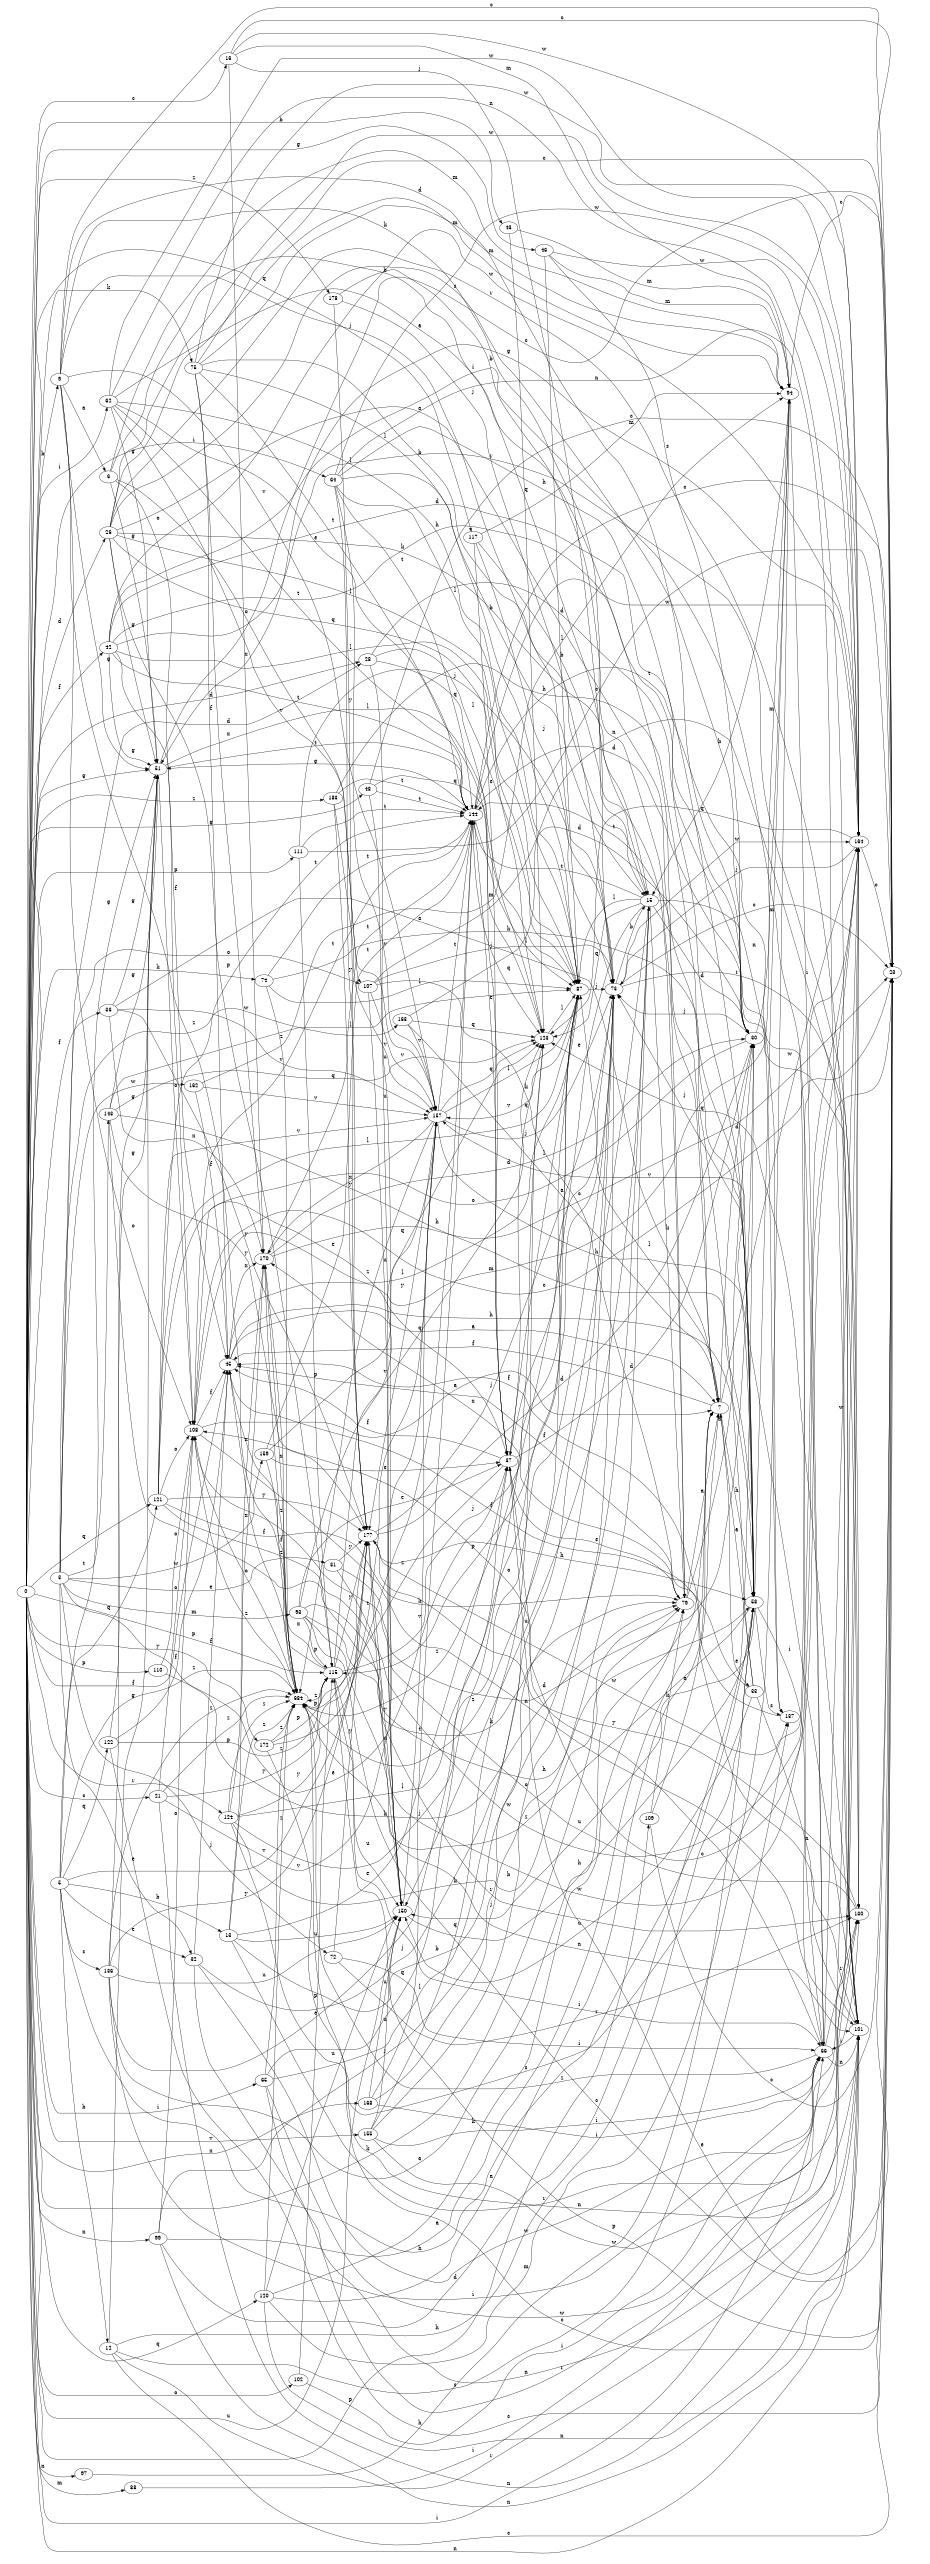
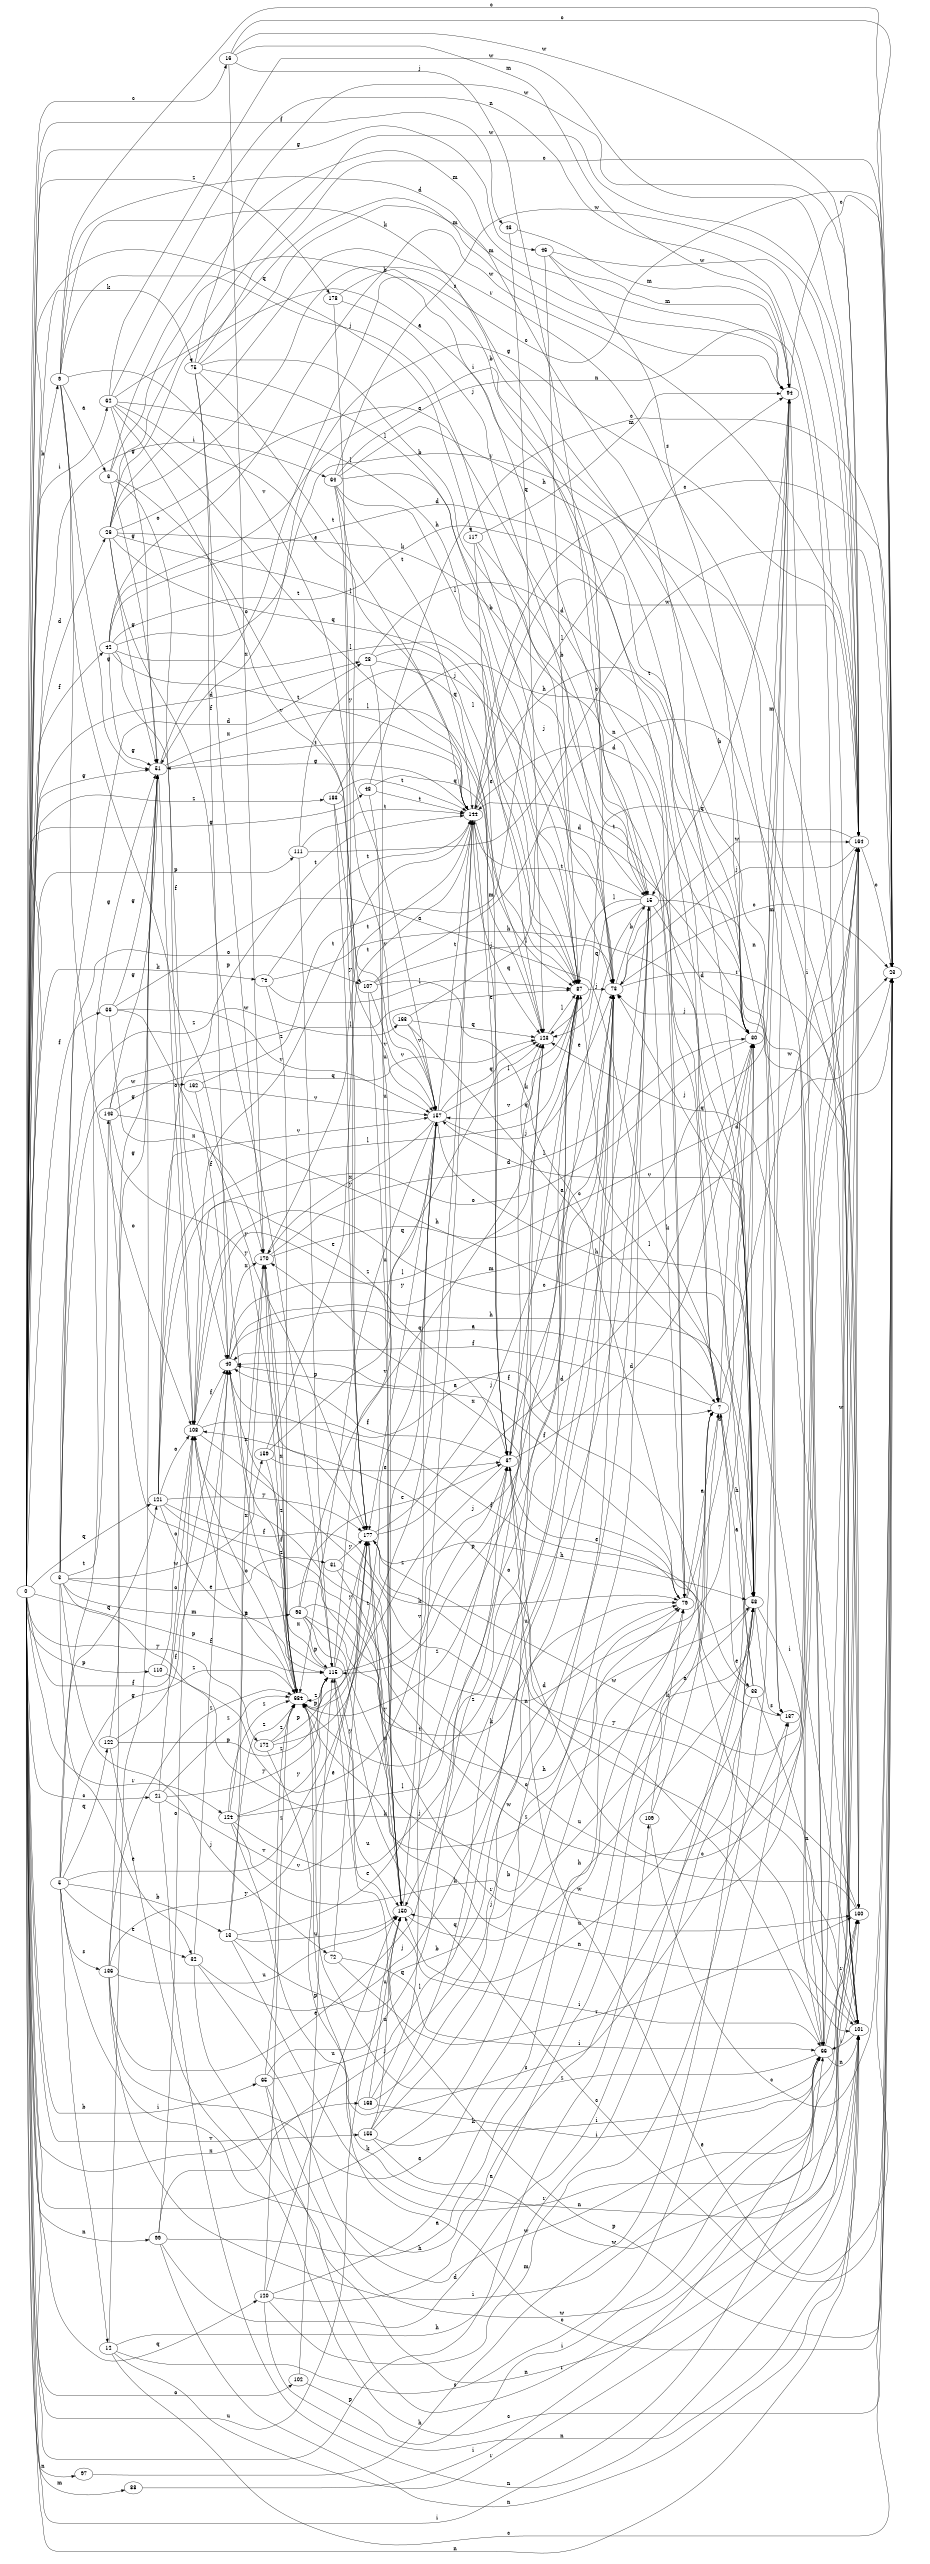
edge "0" -> "43": label "b" -> "f"
node "45": label "45" -> "40"
edge "121" -> "115": added, label "p"
